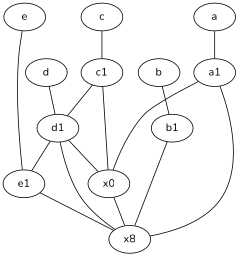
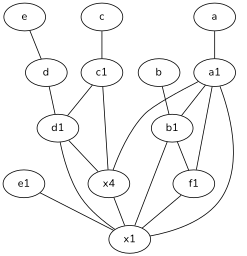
edge "e" -- "e1": now "e" -- "d"
edge "a1" -- "b1": added
edge "d1" -- "e1": removed
node "x0": label "x0" -> "x4"
node "f1": added
node "x8": label "x8" -> "x1"
